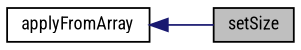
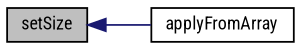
edge "setSize" -> "applyFromArray": reversed
